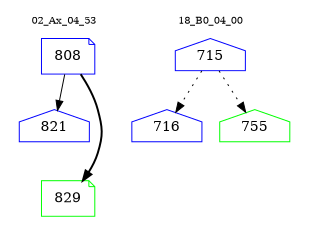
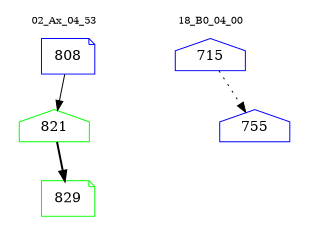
edge "808" -> "829": now "821" -> "829"
node "821": color blue -> green
node "716": removed
node "755": color green -> blue
